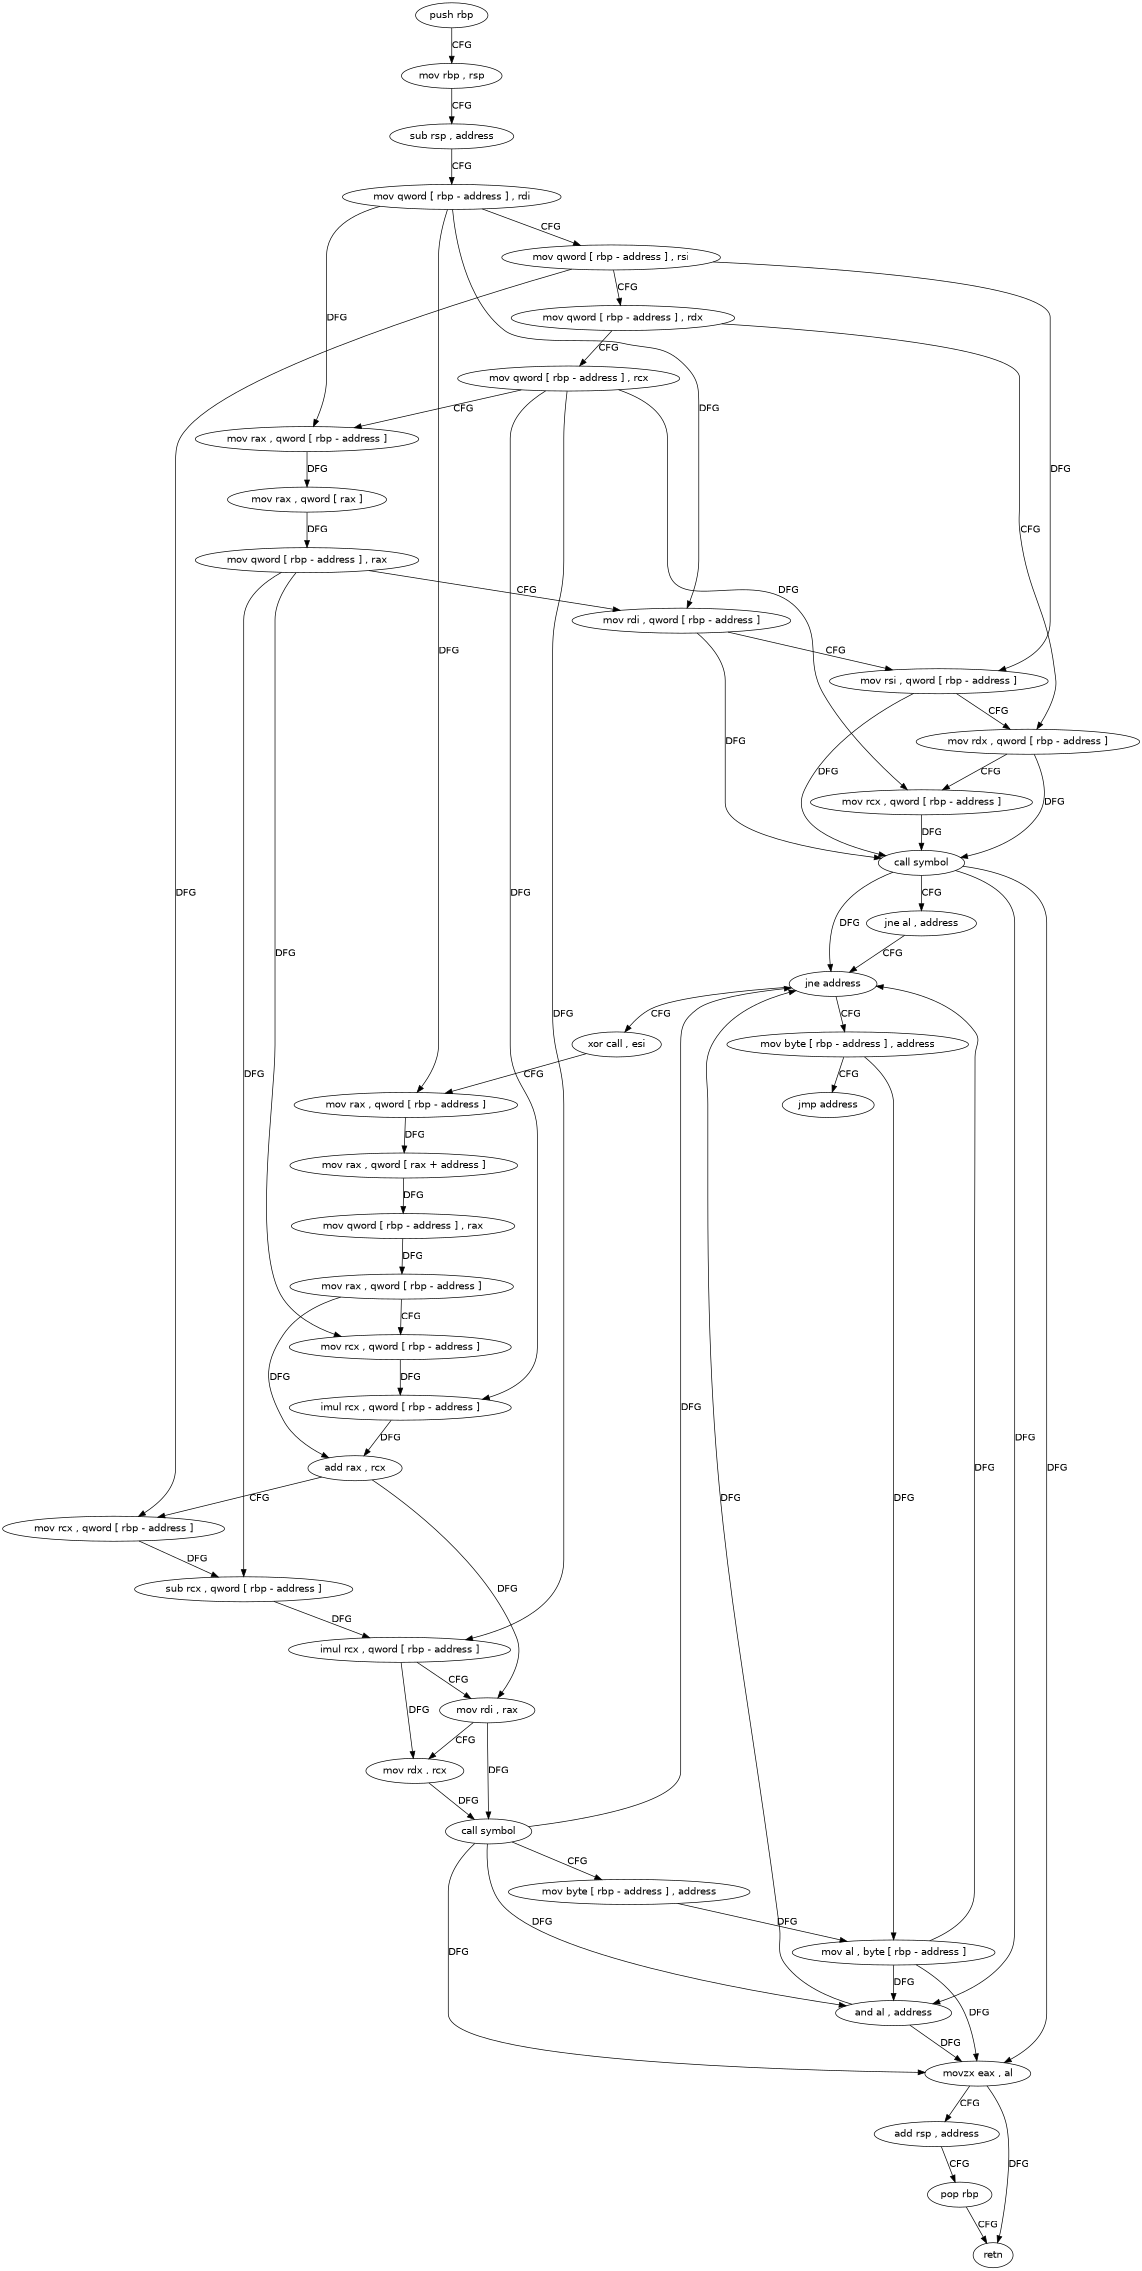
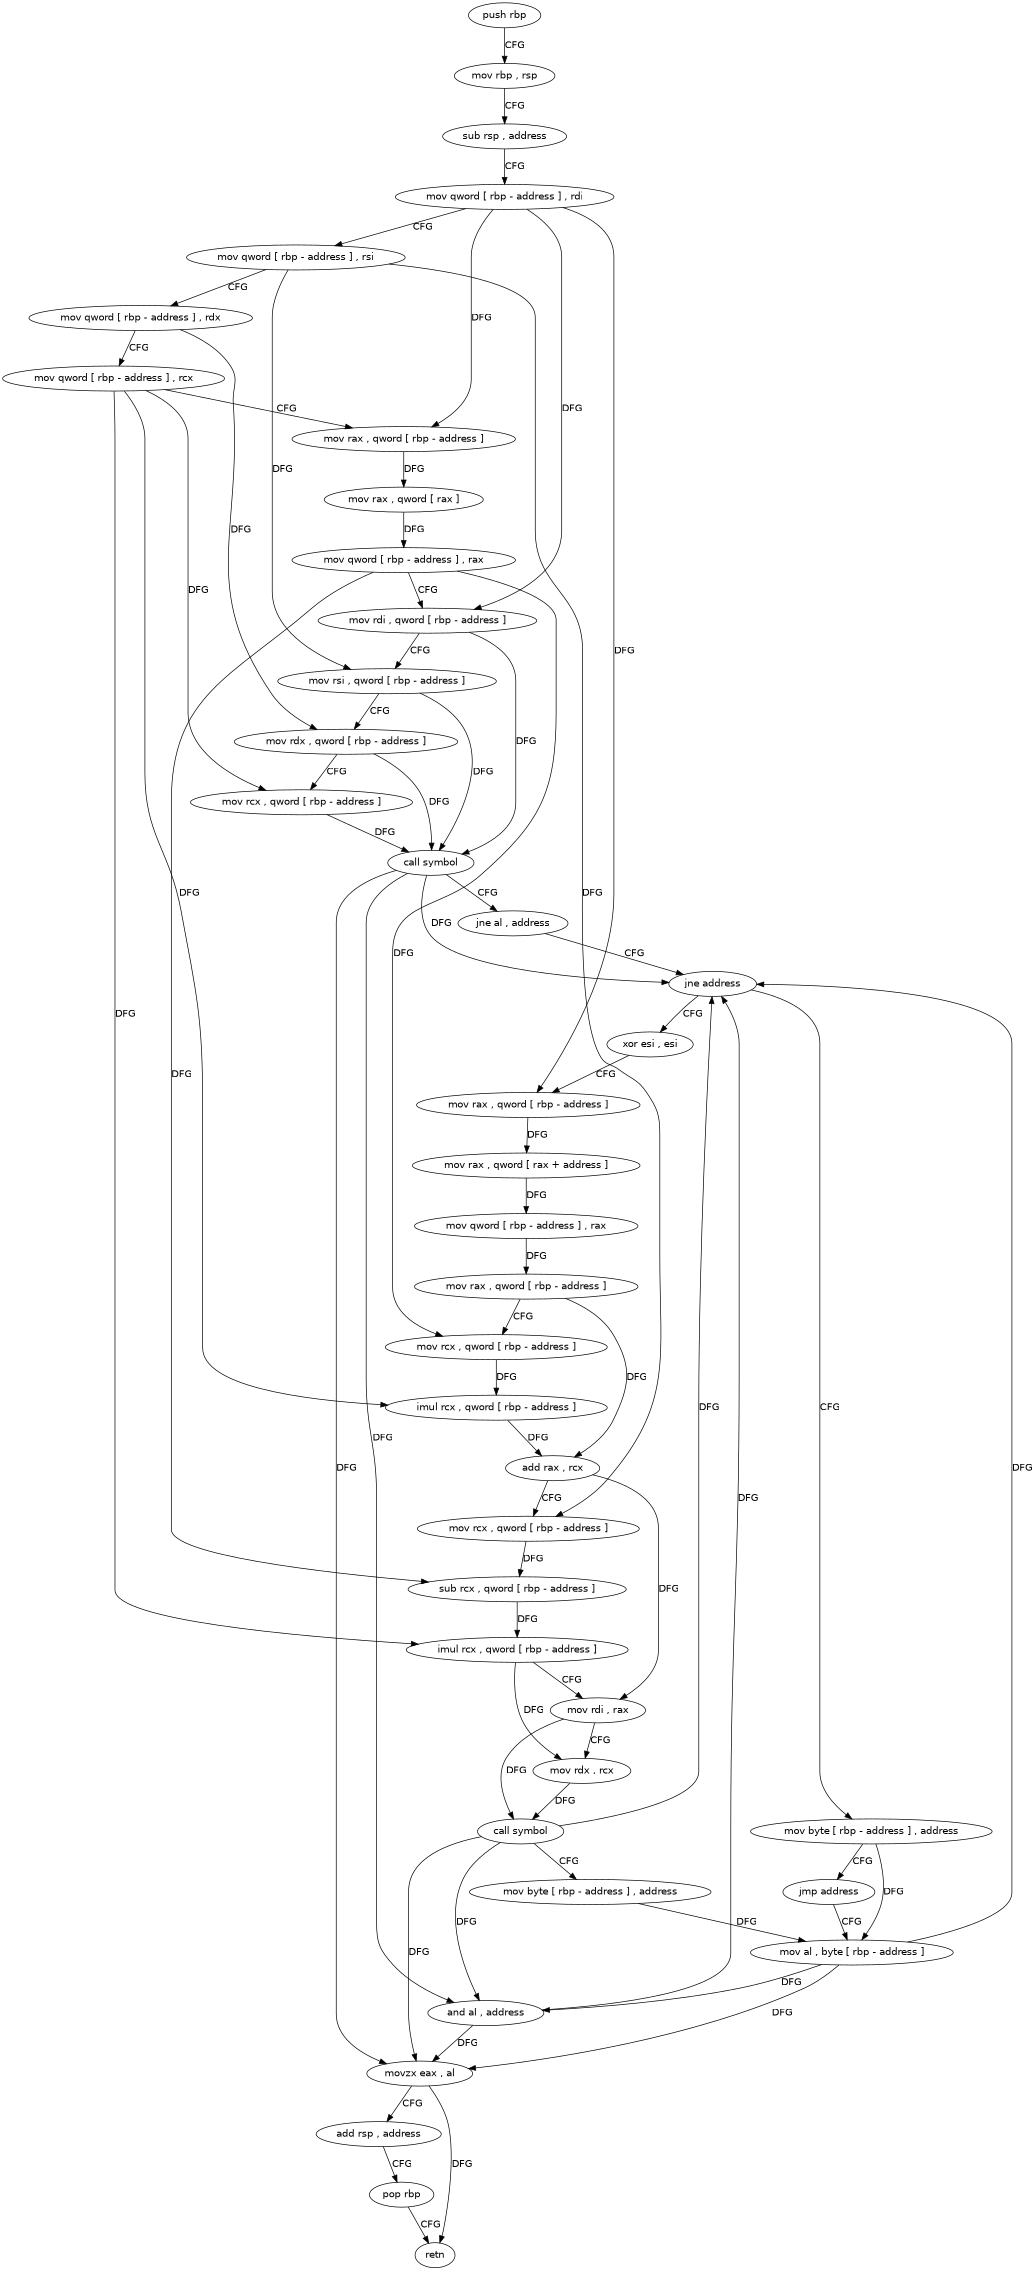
edge "mov qword [ rbp - address ] , rdx" -> "mov rdx , qword [ rbp - address ]": label "CFG" -> "DFG"
node "xor call , esi": label "xor call , esi" -> "xor esi , esi"
edge "jmp address" -> "mov al , byte [ rbp - address ]": added, label "CFG"
